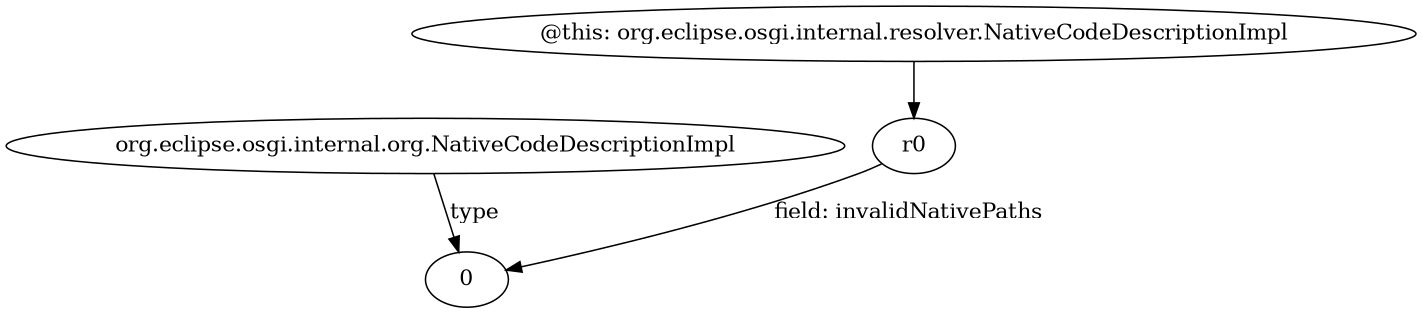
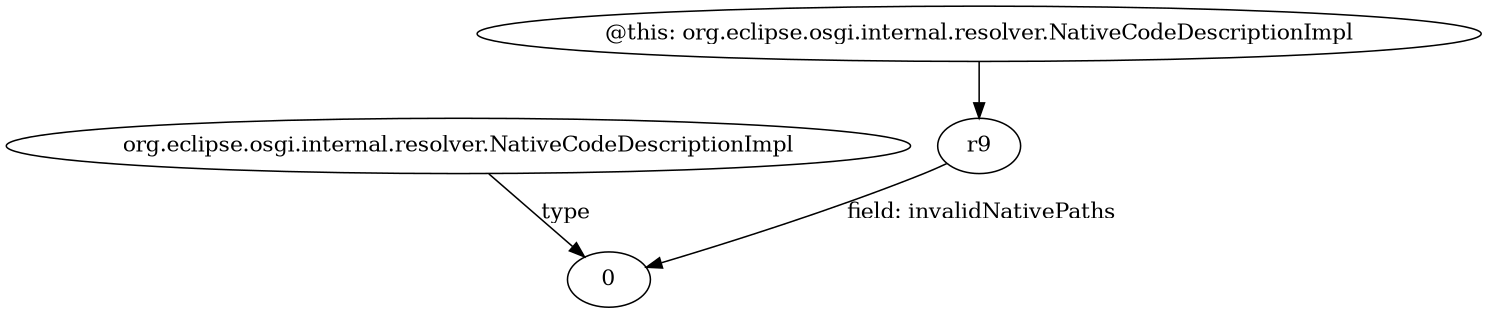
node "org.eclipse.osgi.internal.org.NativeCodeDescriptionImpl": label "org.eclipse.osgi.internal.org.NativeCodeDescriptionImpl" -> "org.eclipse.osgi.internal.resolver.NativeCodeDescriptionImpl"
node "r0": label "r0" -> "r9"
